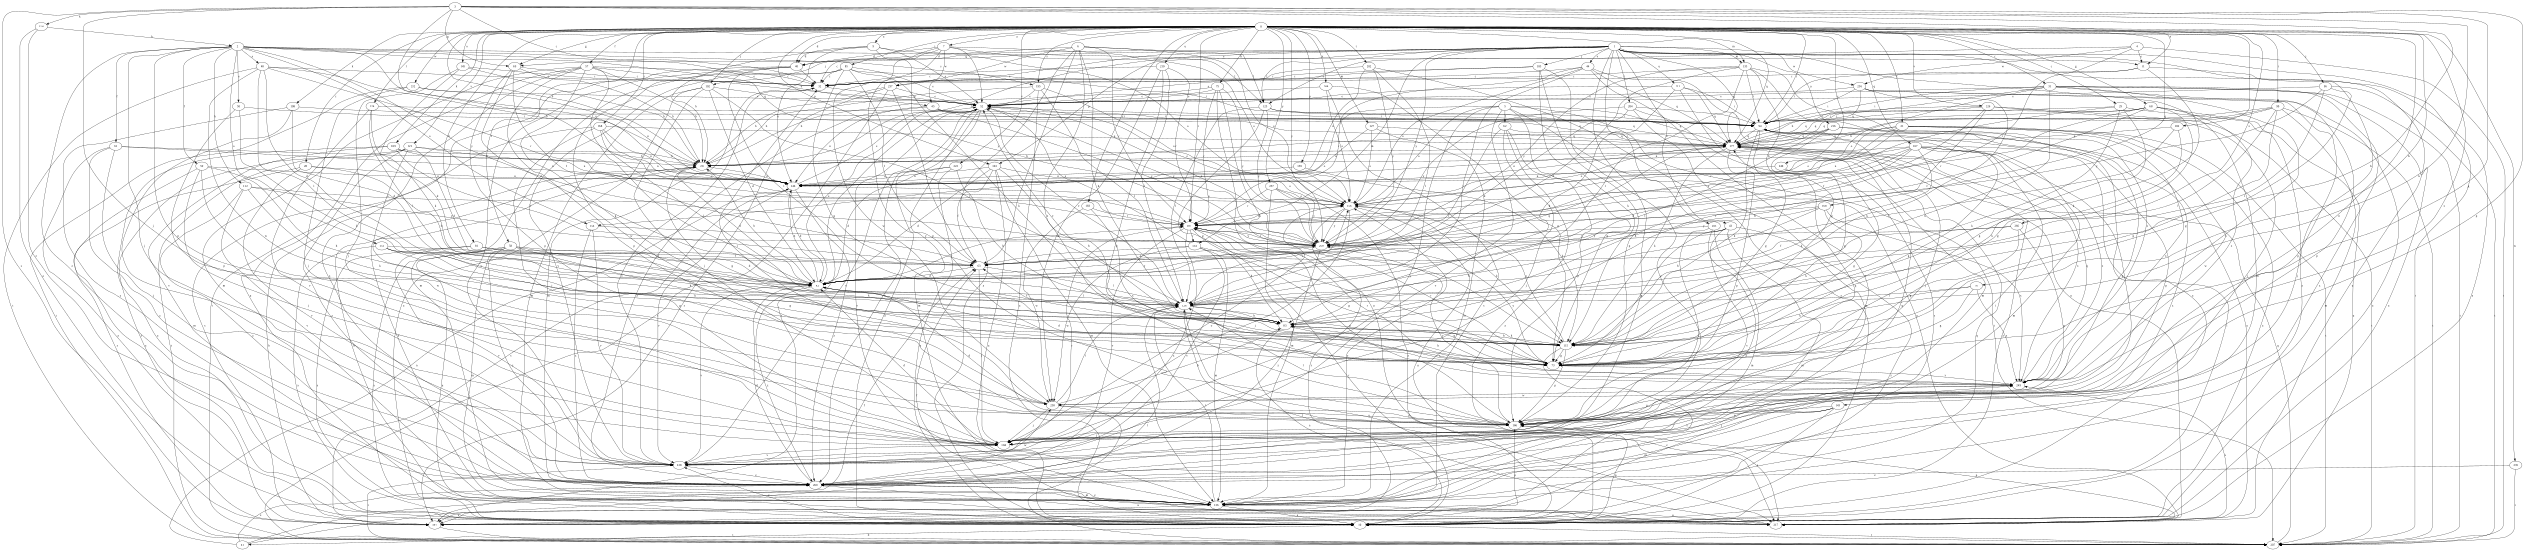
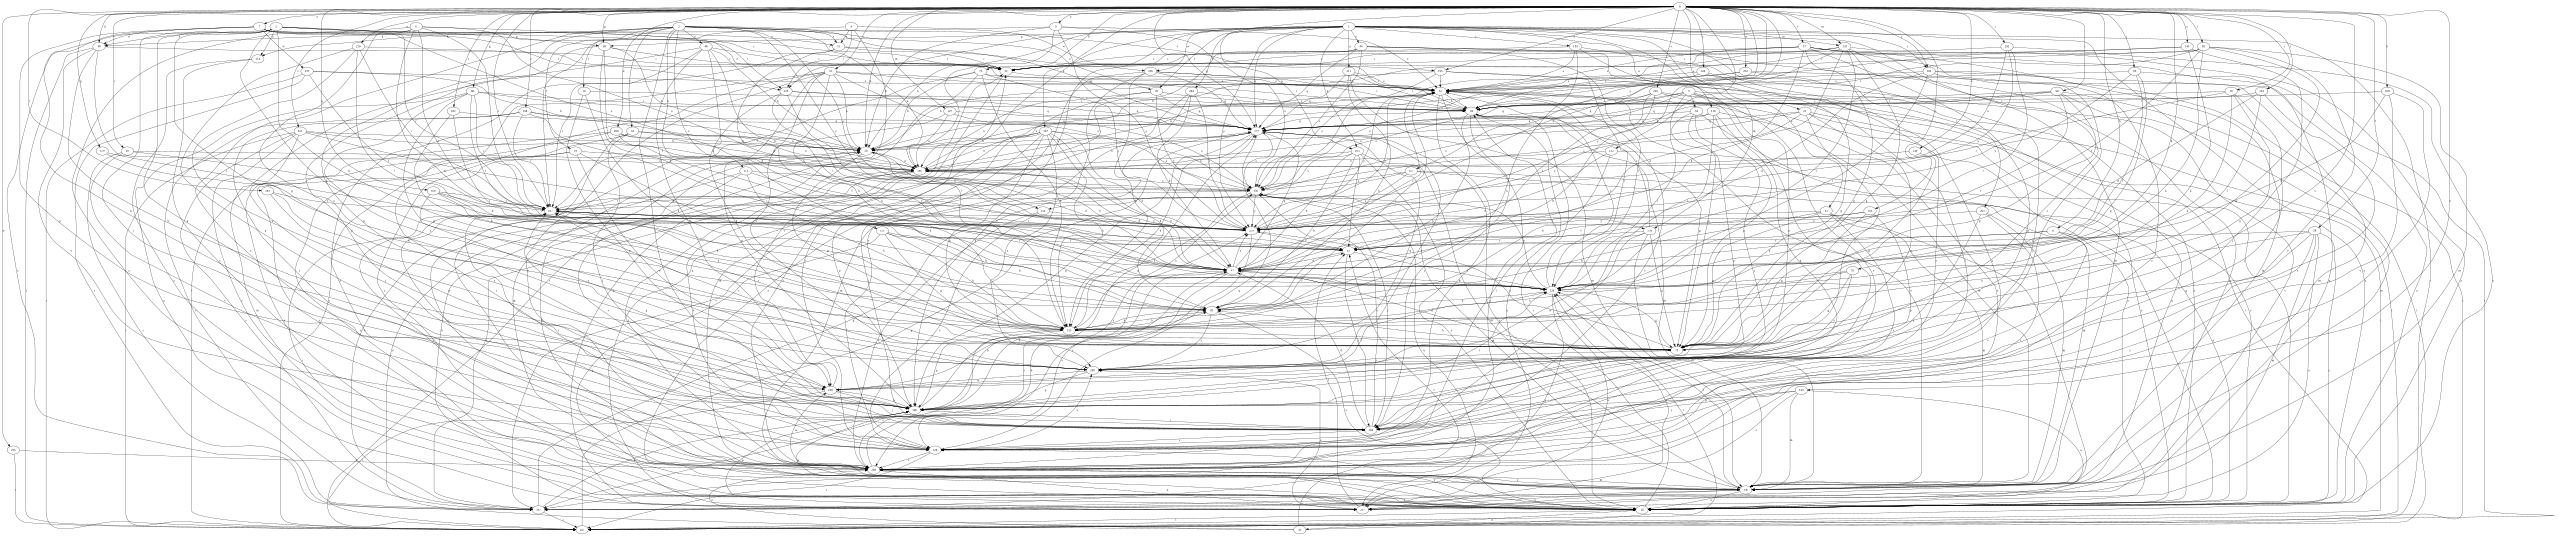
edge "114" -> "2": reversed
edge "6" -> "237": removed, label "w"
edge "21" -> "187": removed, label "r"
edge "156" -> "197": now "126" -> "197"
